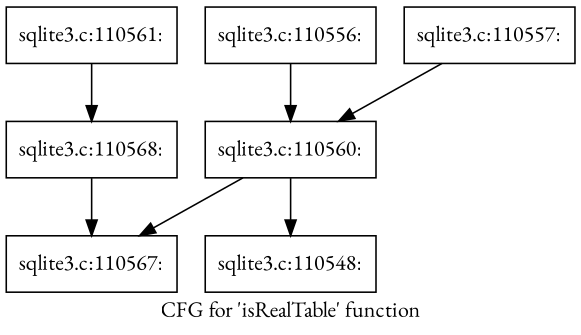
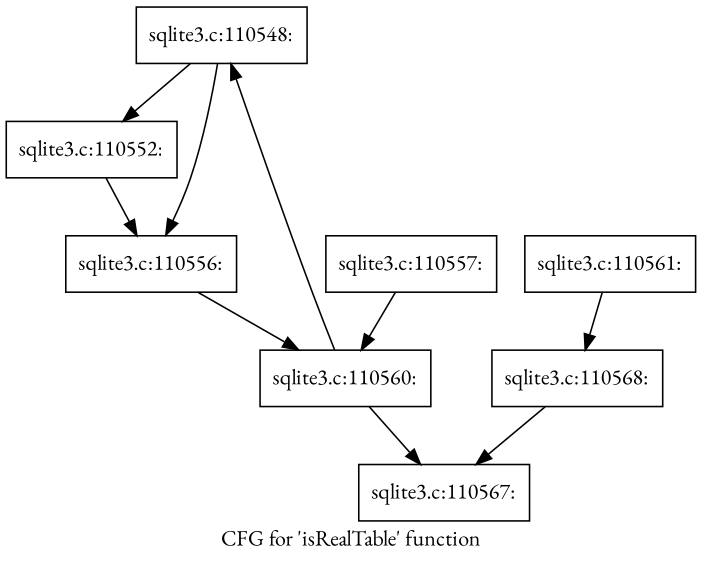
edge "sqlite3.c:110548:" -> "sqlite3.c:110556:": added
node "sqlite3.c:110552:": added
